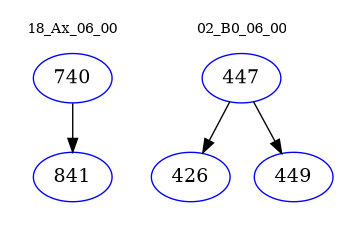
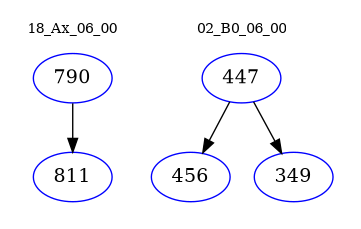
node "740": label "740" -> "790"
node "841": label "841" -> "811"
node "426": label "426" -> "456"
node "449": label "449" -> "349"
